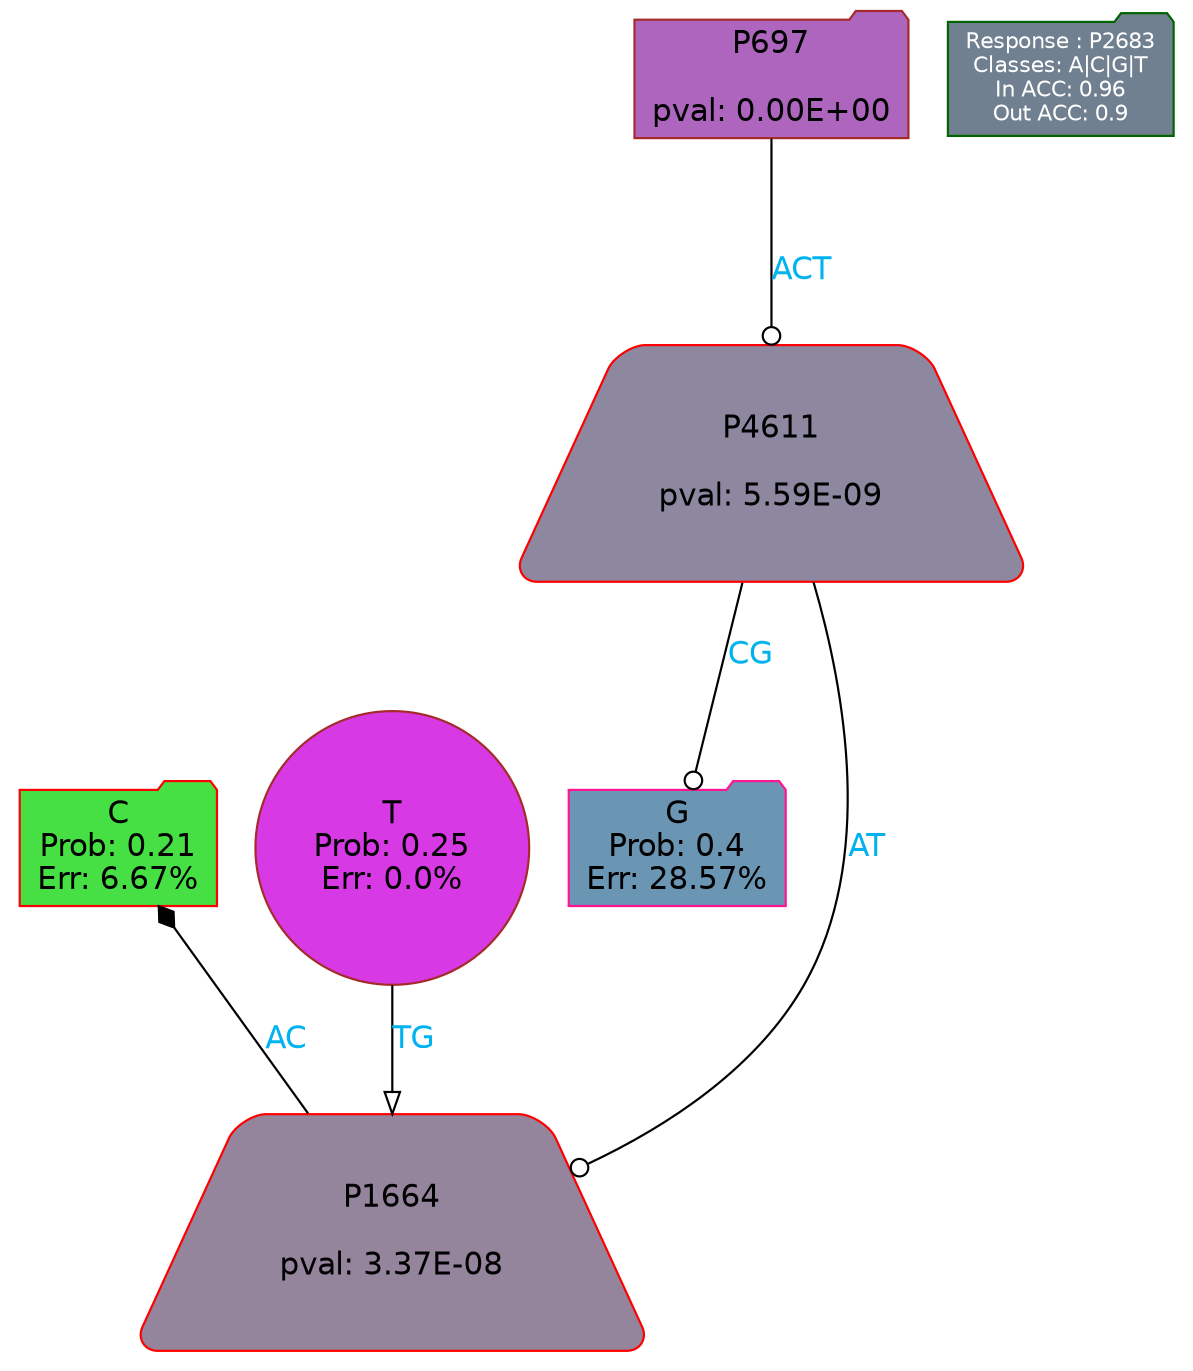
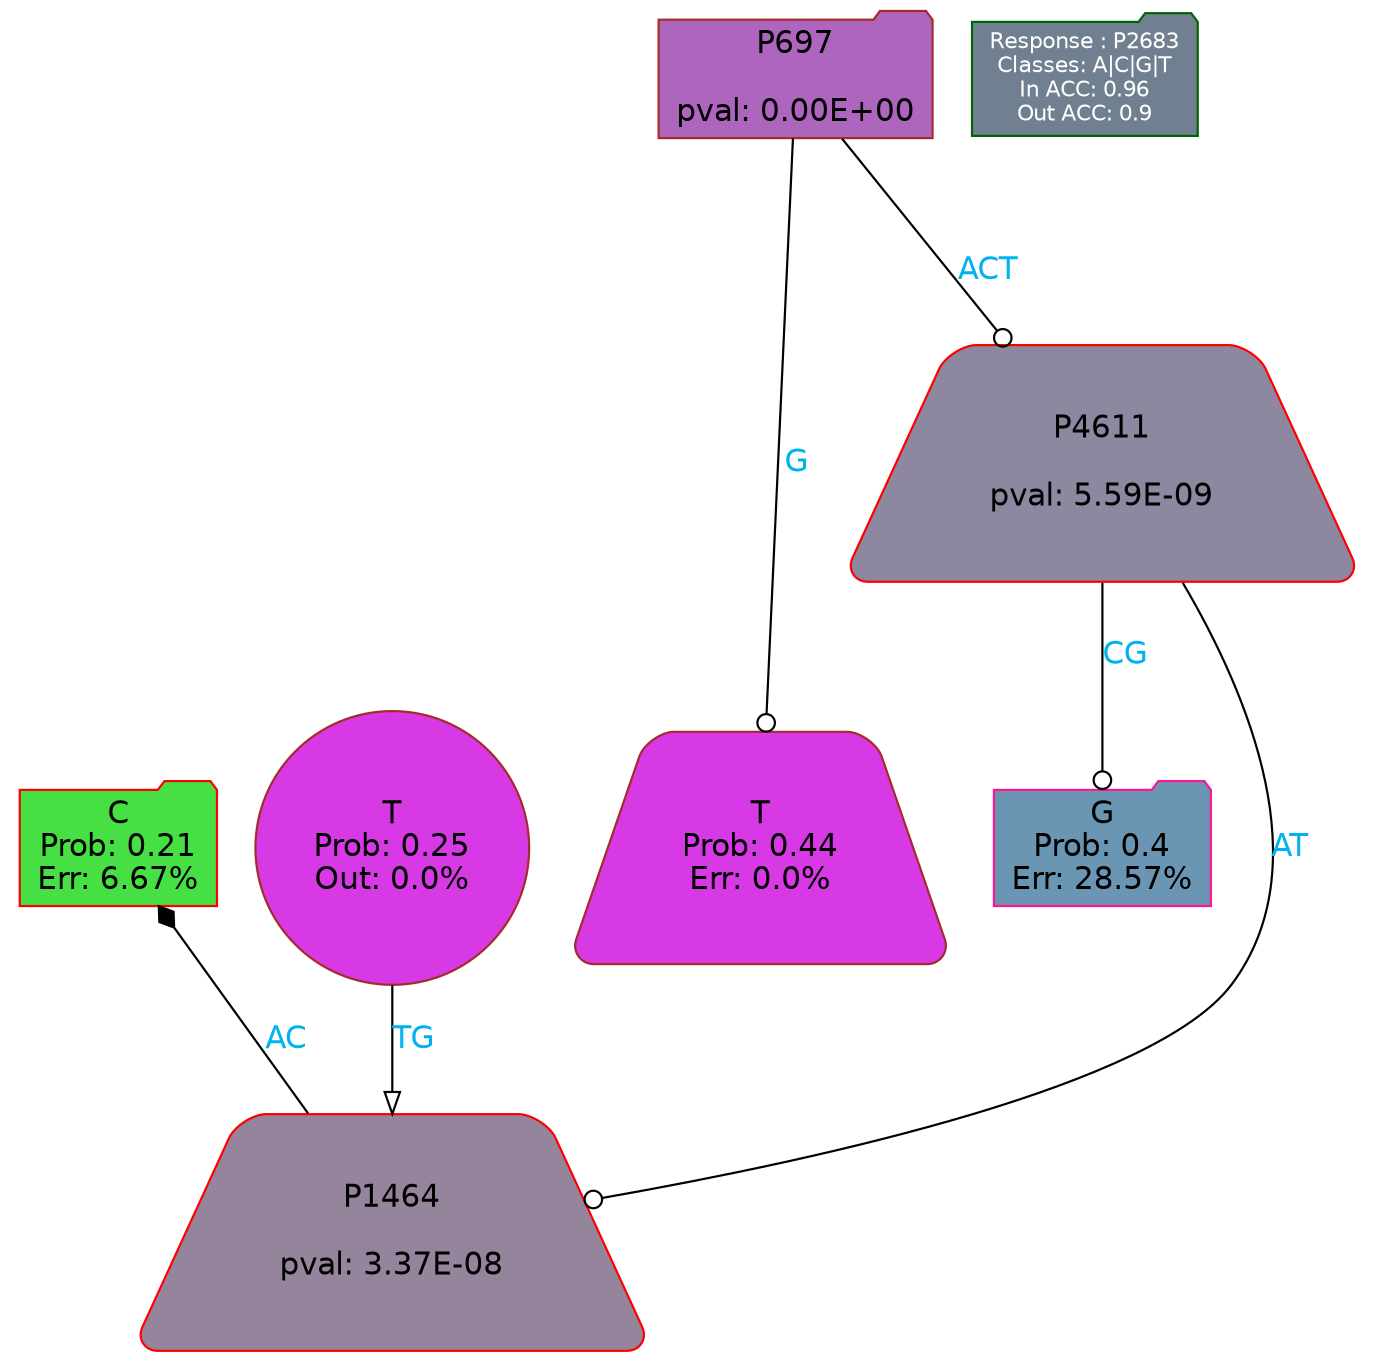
node "T Prob: 0.25 Err: 0.0%": label "T Prob: 0.25 Err: 0.0%" -> "T Prob: 0.25 Out: 0.0%"
node "T Prob: 0.44 Err: 0.0%": added
node "P1664 pval: 3.37E-08": label "P1664 pval: 3.37E-08" -> "P1464 pval: 3.37E-08"
